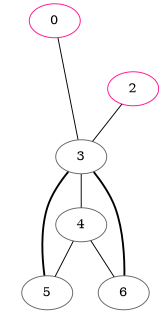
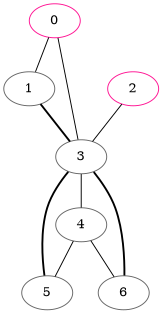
node "1": added
